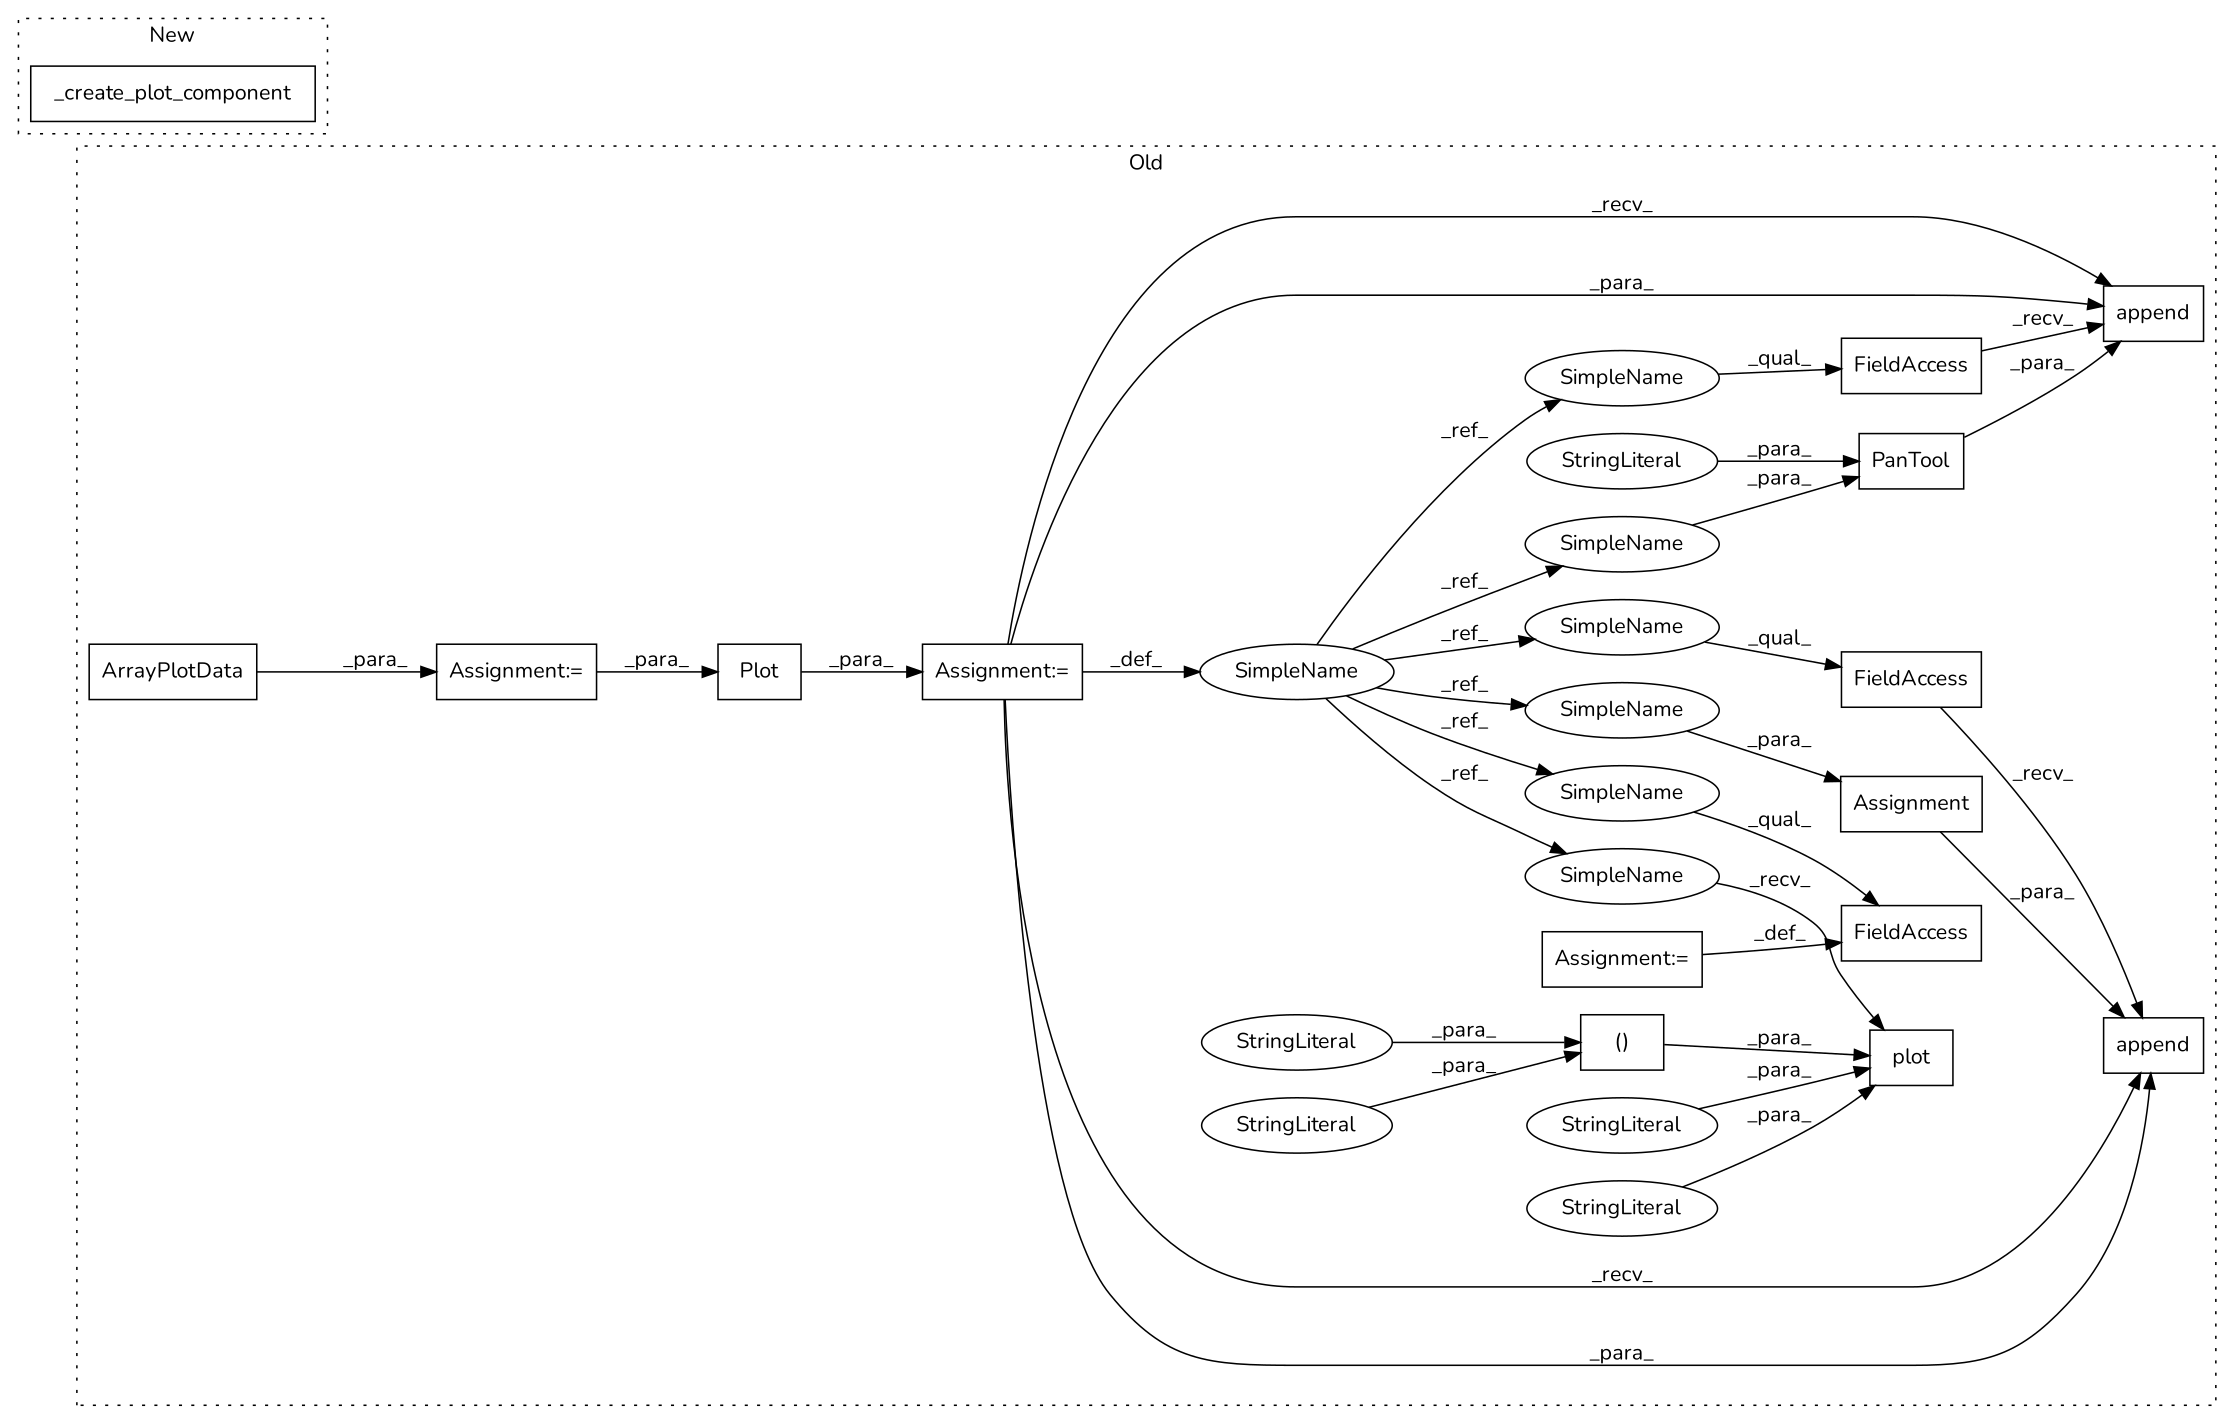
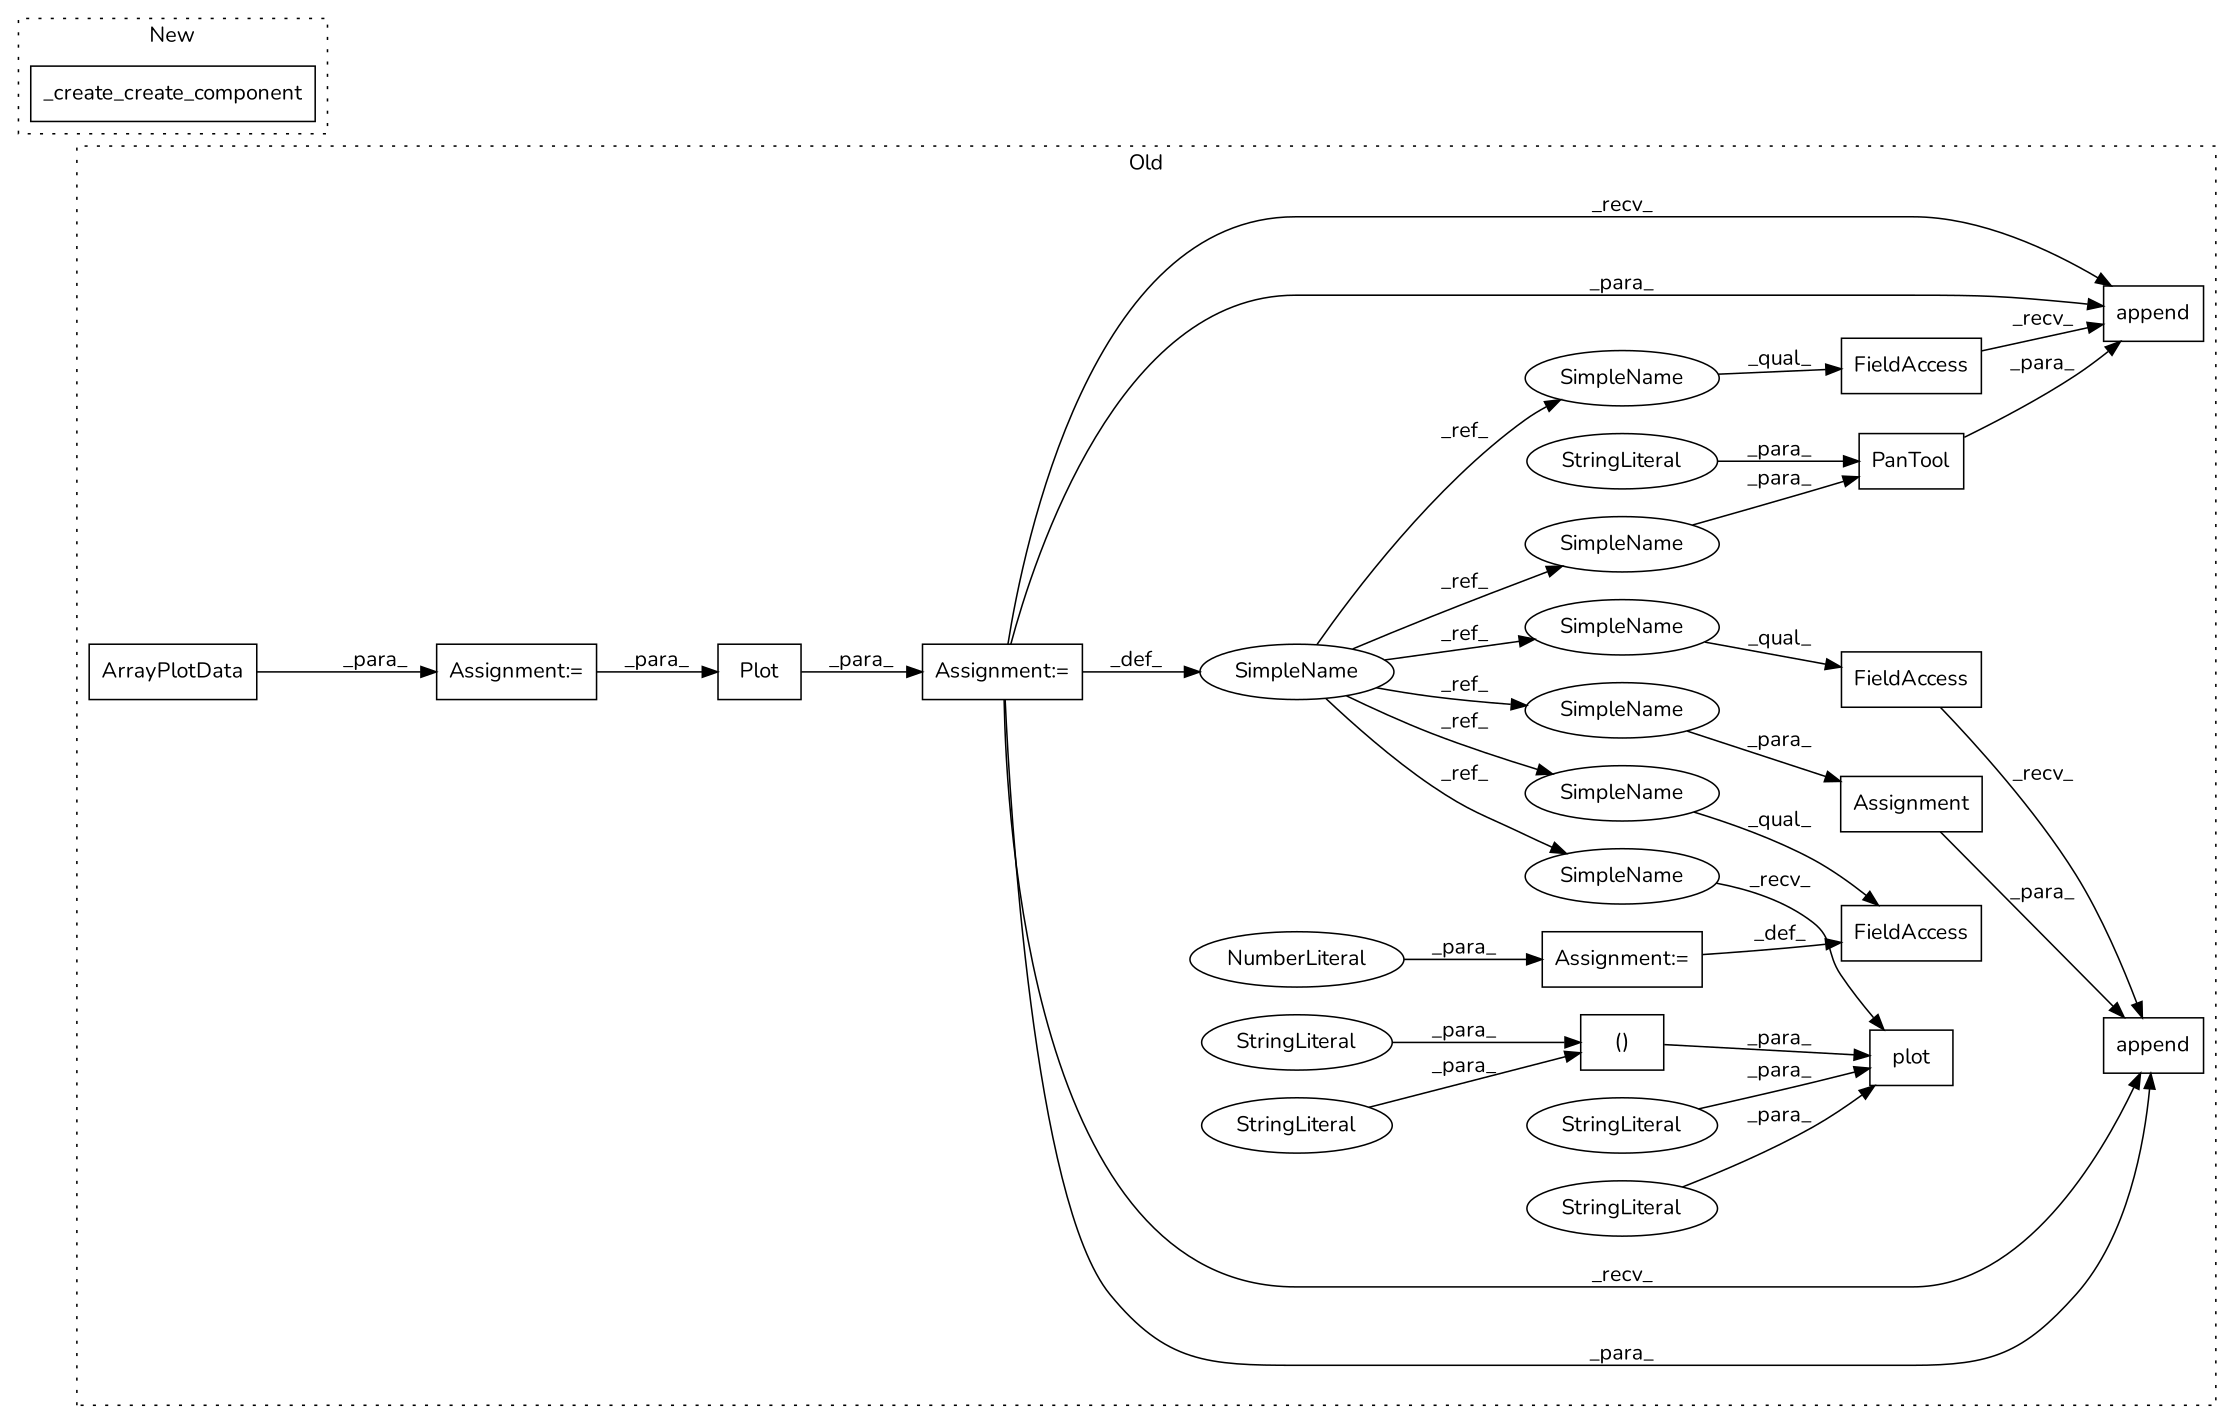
node "_create_plot_component": label "_create_plot_component" -> "_create_create_component"
node "NumberLiteral": added
